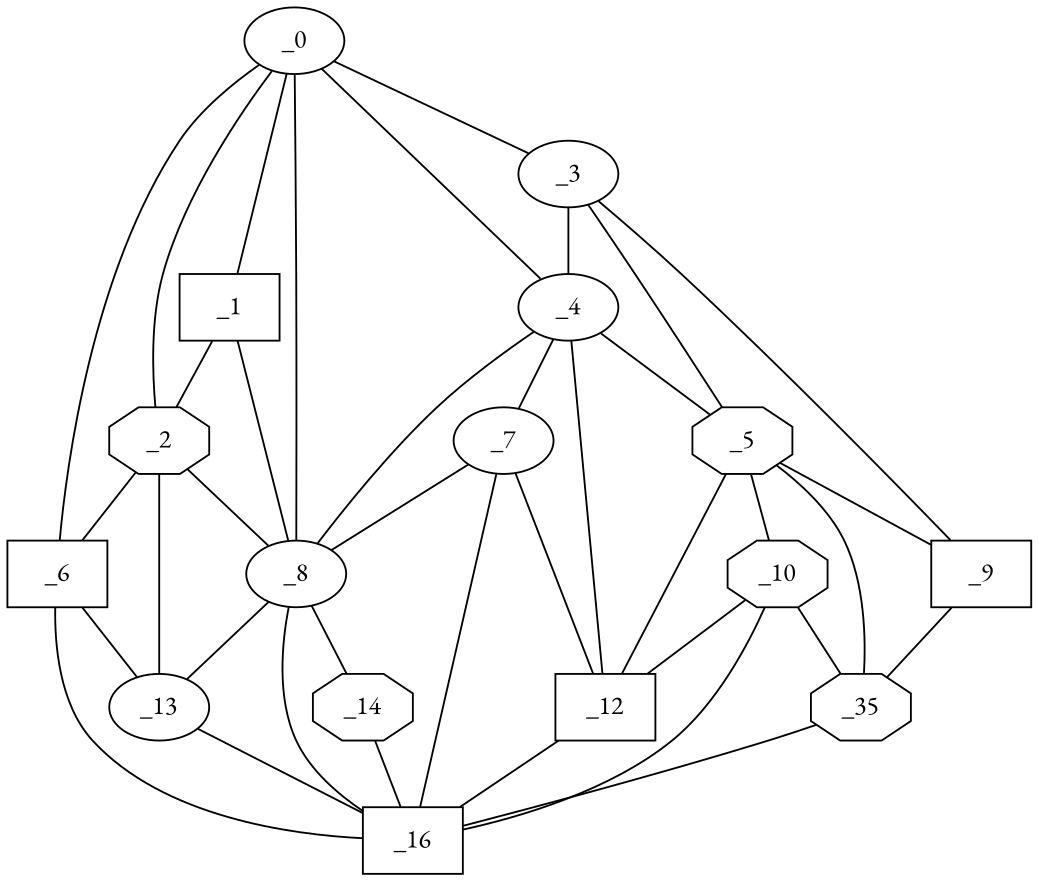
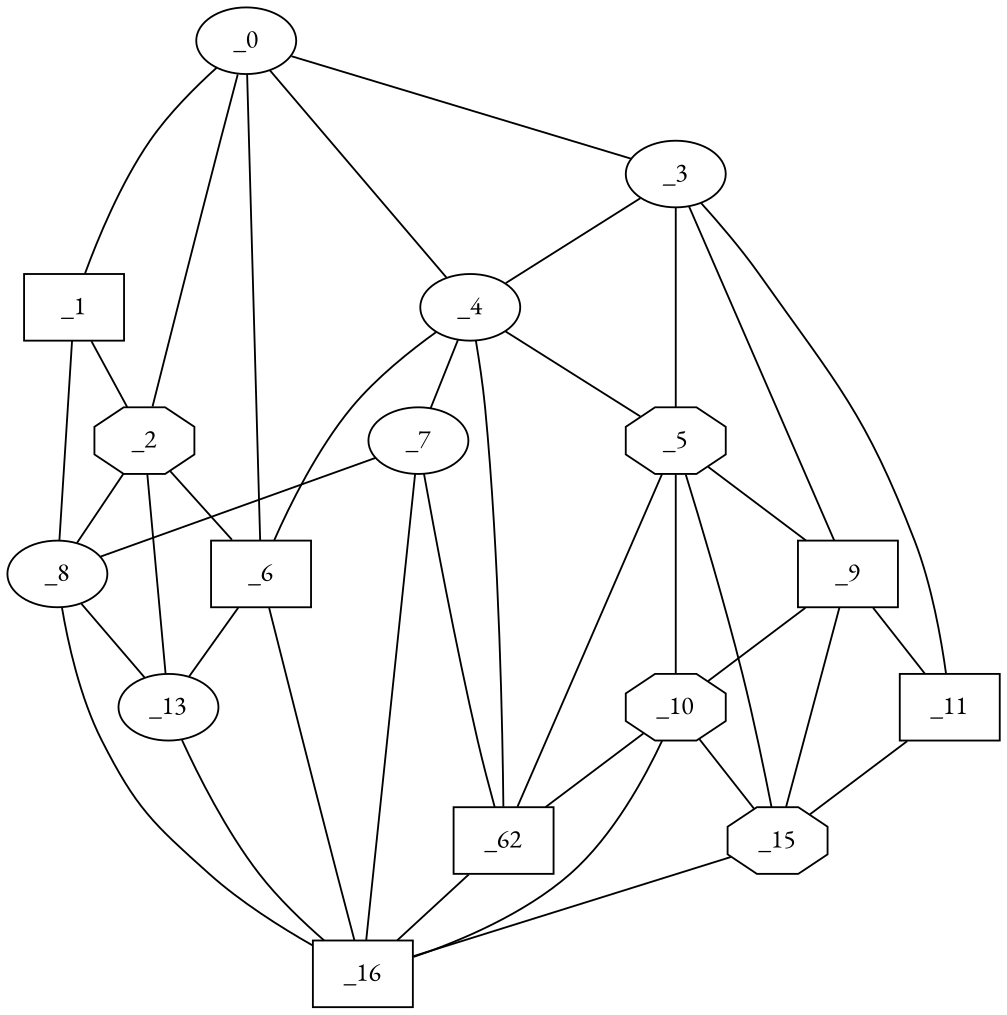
edge "_0" -- "_8": removed
edge "_4" -- "_8": now "_4" -- "_6"
edge "_9" -- "_10": added
node "_14": removed
node "_12": label "_12" -> "_62"
node "_35": label "_35" -> "_15"
node "_11": added
